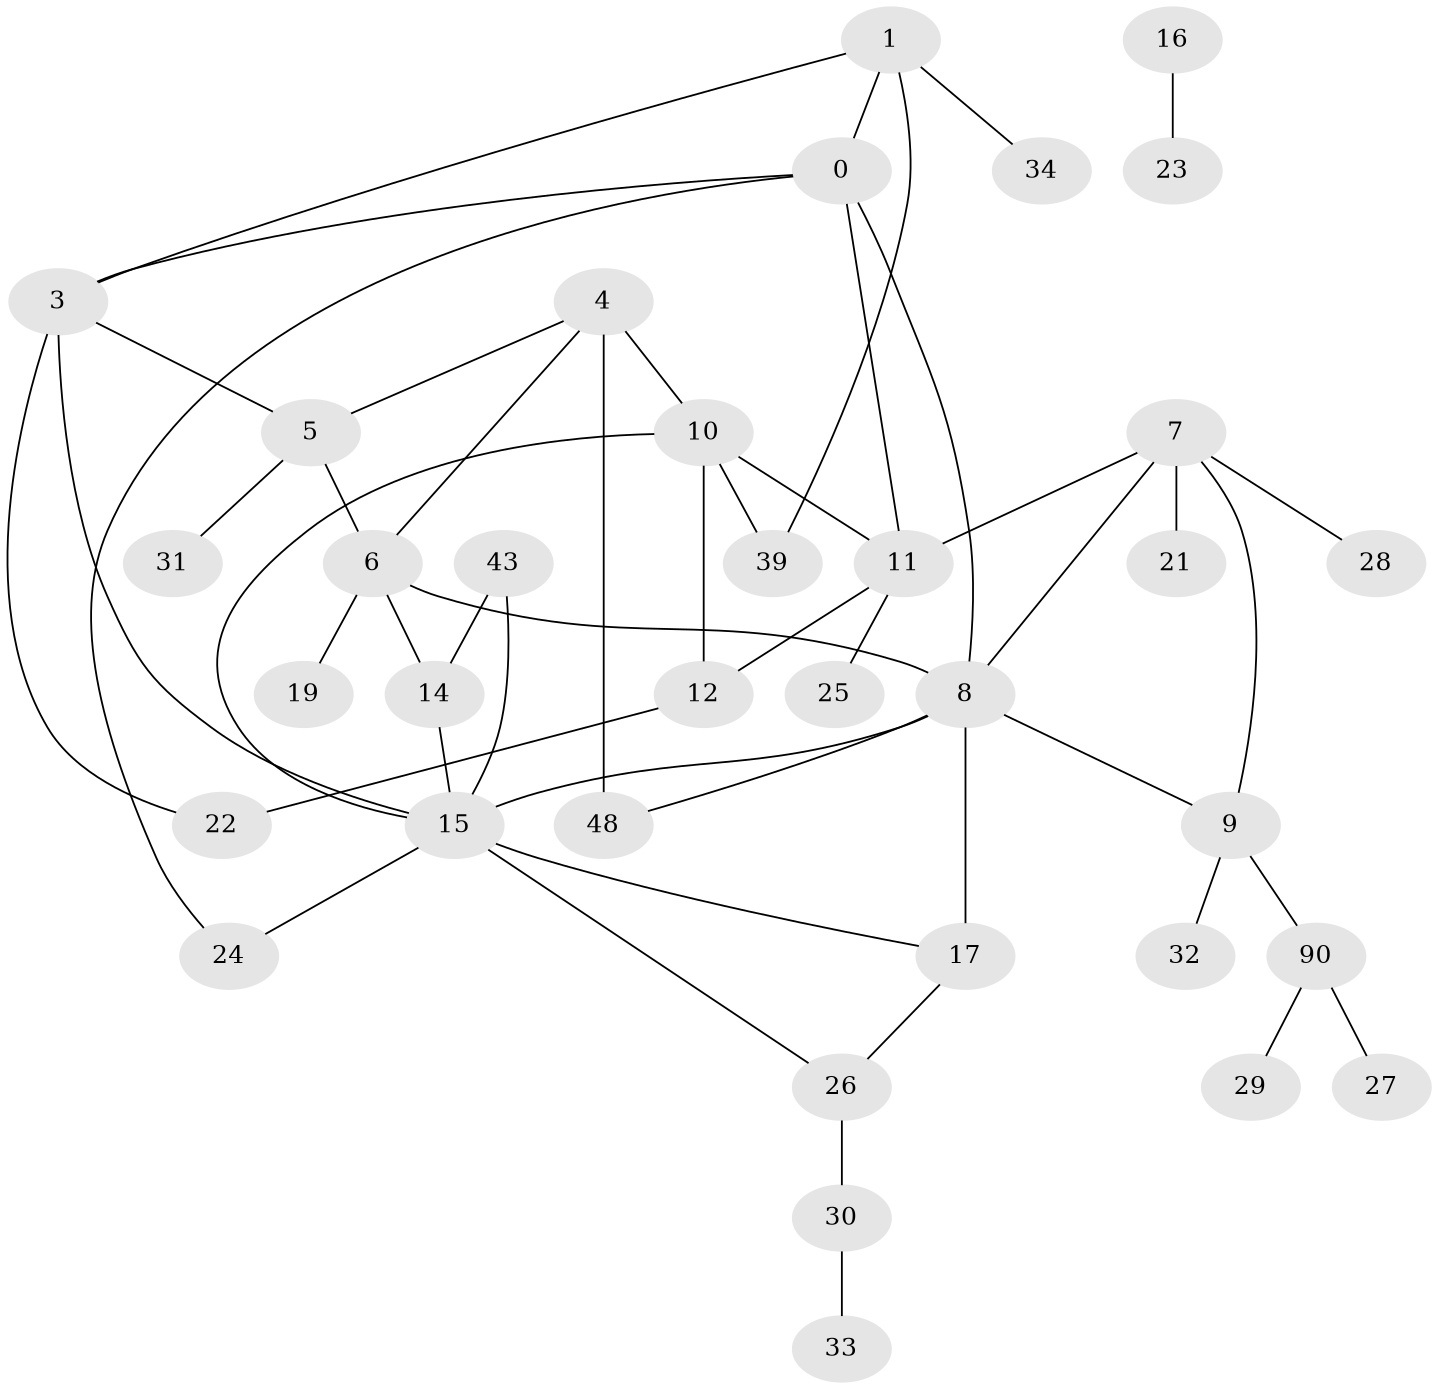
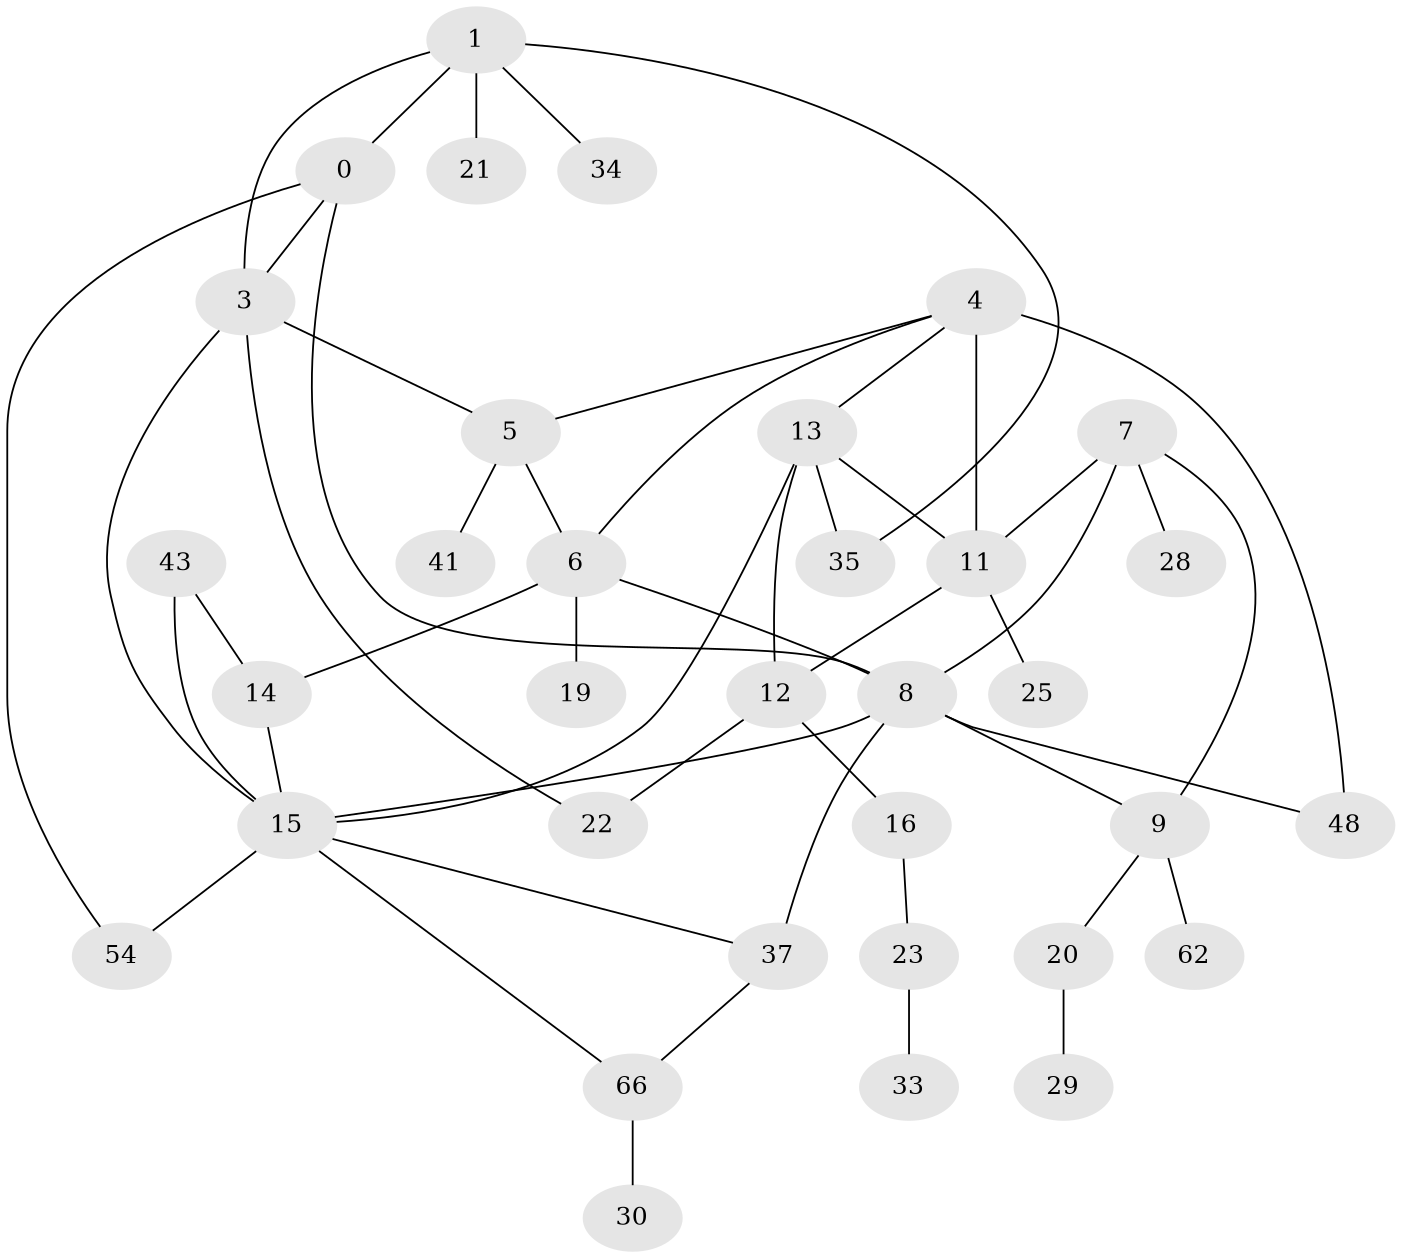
edge "0" -- "11": now "4" -- "11"
node "10": label "10" -> "13"
edge "7" -- "21": now "1" -- "21"
node "31": label "31" -> "41"
node "39": label "39" -> "35"
edge "12" -- "16": added
node "24": label "24" -> "54"
node "17": label "17" -> "37"
node "32": label "32" -> "62"
node "90": label "90" -> "20"
node "26": label "26" -> "66"
node "27": removed
edge "30" -- "33": now "23" -- "33"
